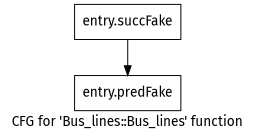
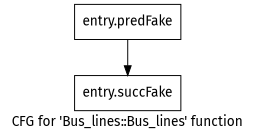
edge "entry.succFake" -> "entry.predFake": reversed
